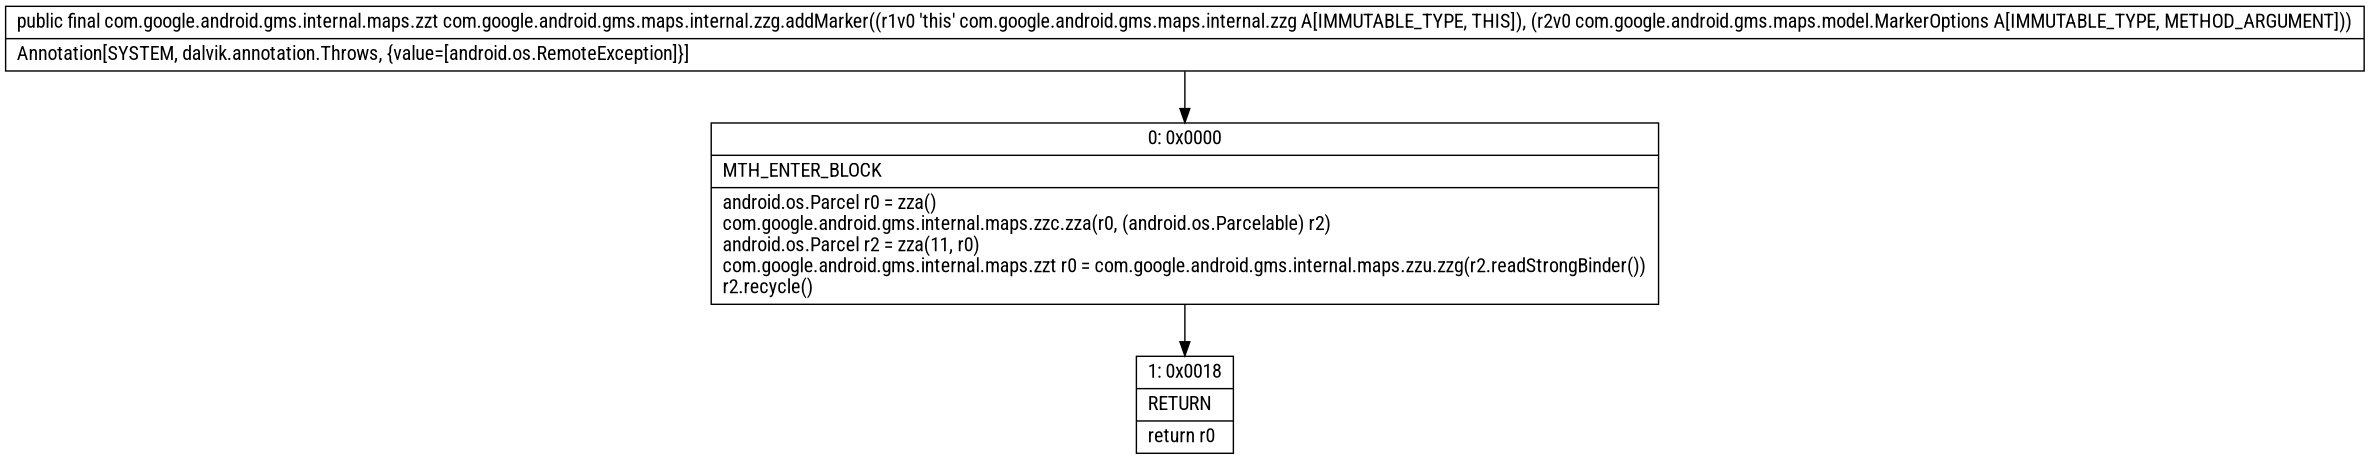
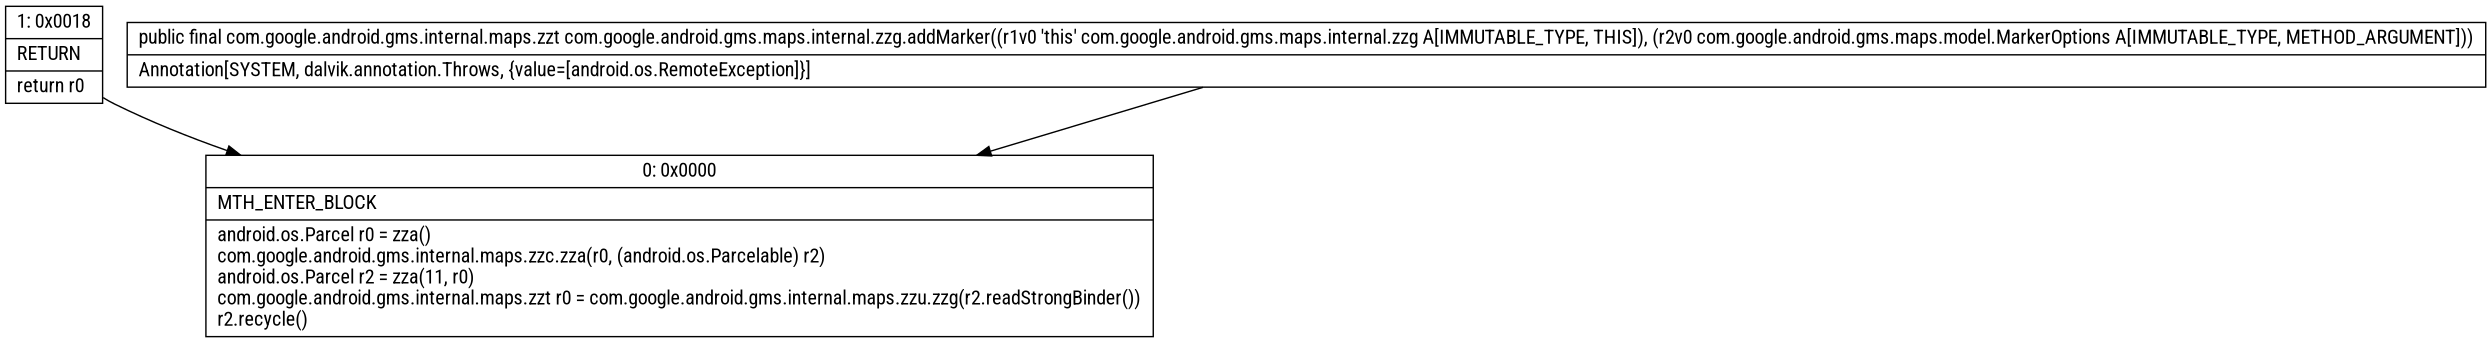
edge "0: 0x0000" -> "1: 0x0018": reversed
